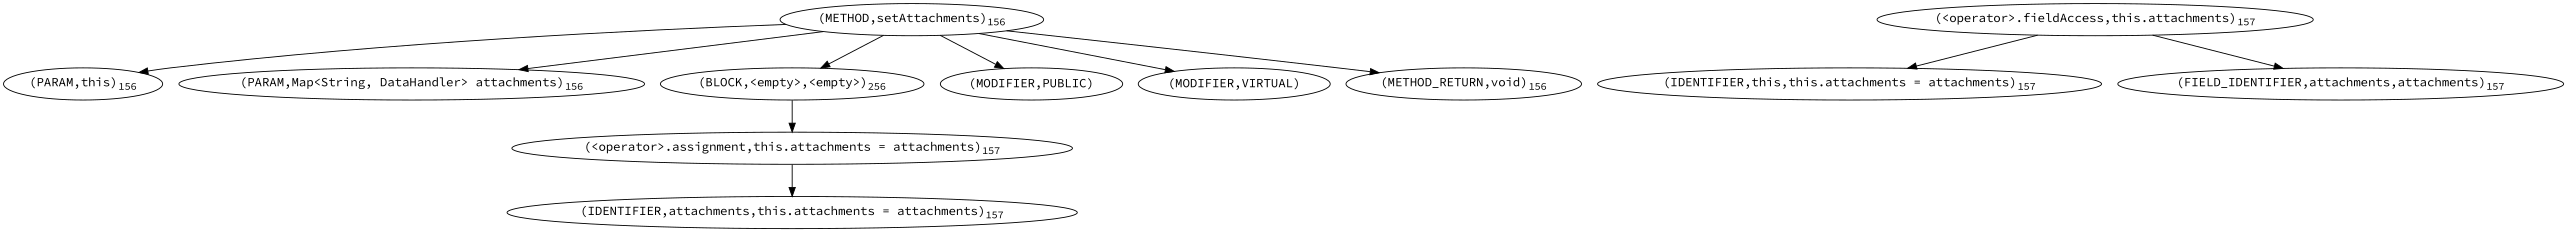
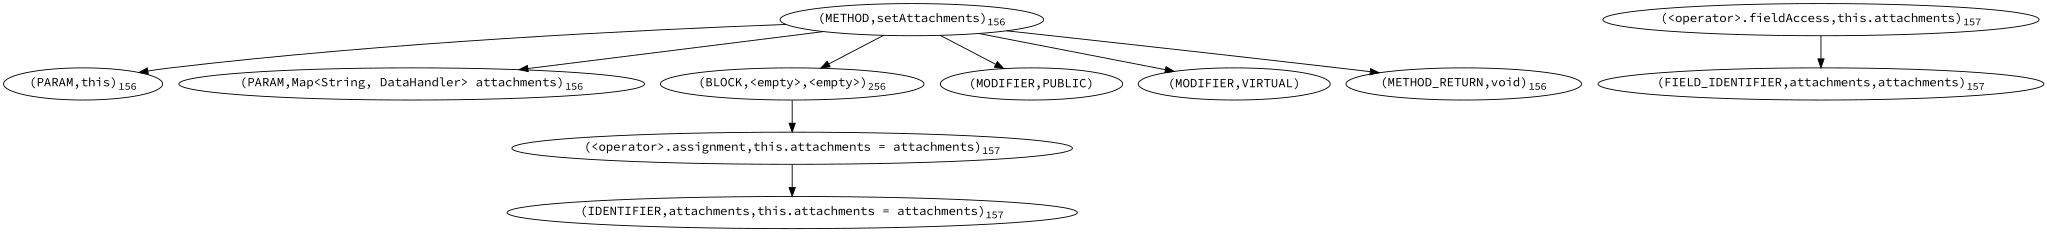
node "(IDENTIFIER,this,this.attachments = attachments)": removed
